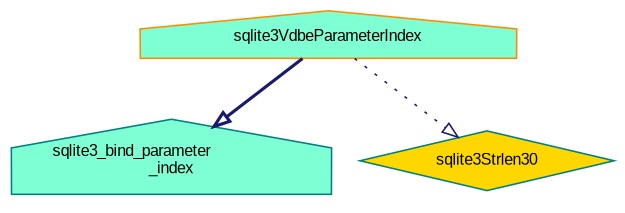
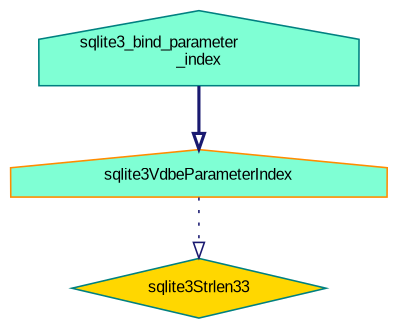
edge "sqlite3VdbeParameterIndex" -> "sqlite3_bind_parameter _index": reversed
node "sqlite3Strlen30": label "sqlite3Strlen30" -> "sqlite3Strlen33"
